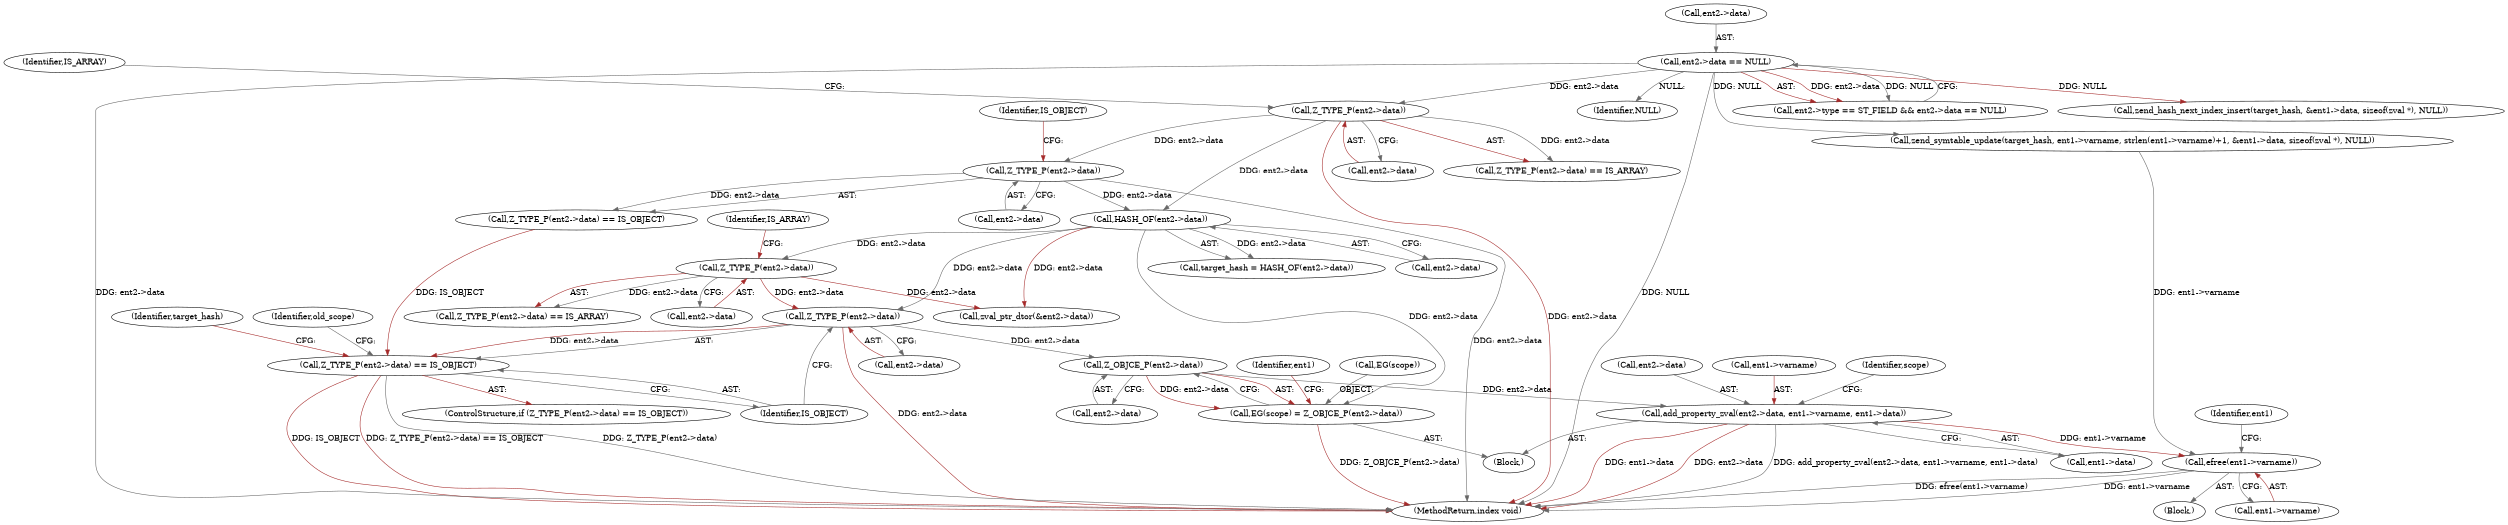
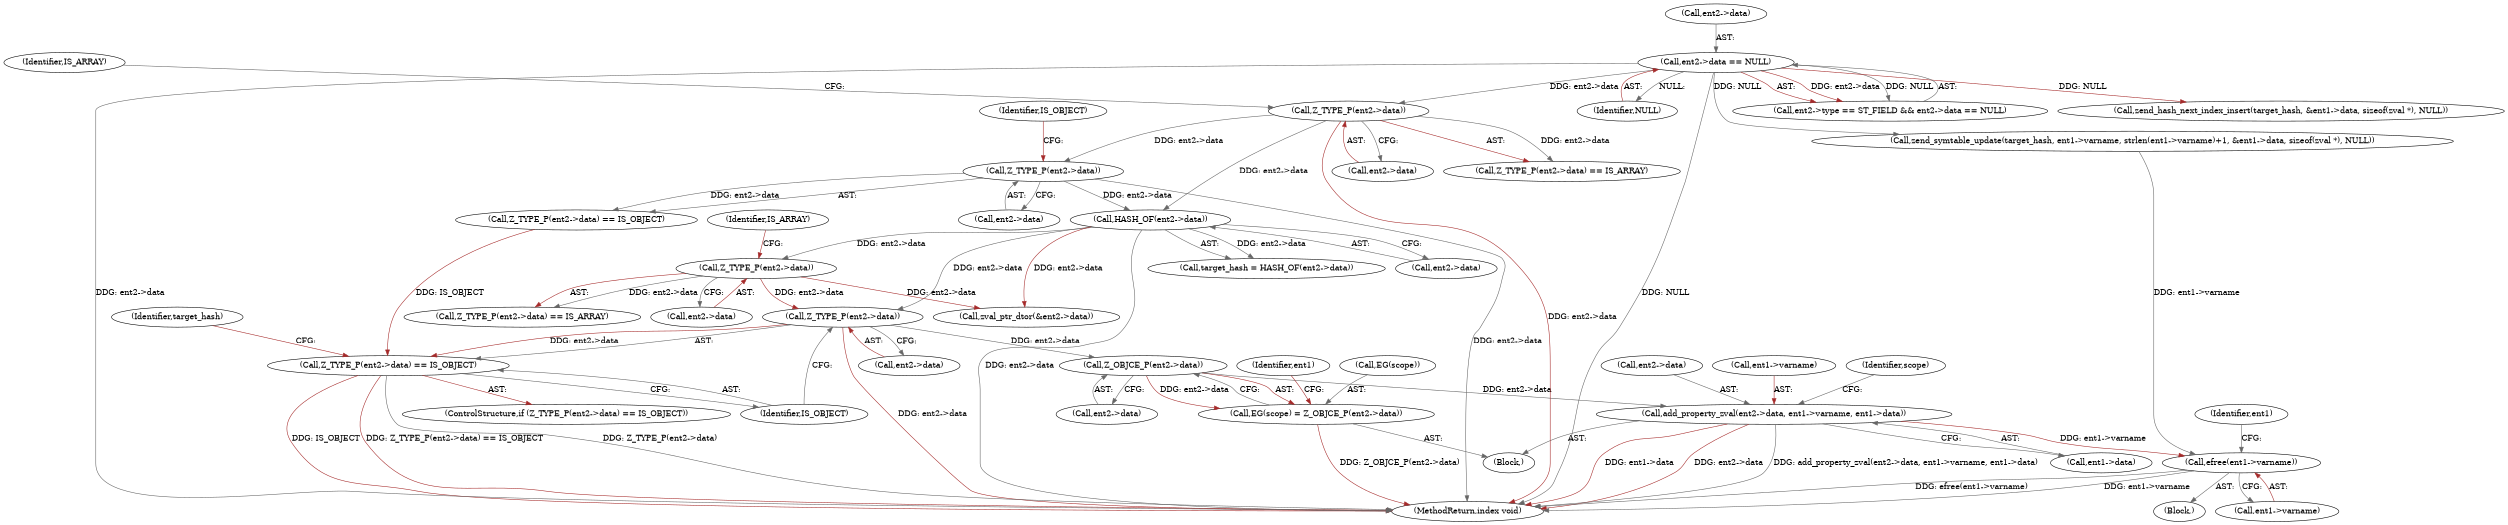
edge "(Identifier,NULL)" -> "(Call,ent2->data == NULL)": added, label "AST:"
edge "(Call,ent2->type == ST_FIELD && ent2->data == NULL)" -> "(Call,ent2->data == NULL)": label "CFG: " -> "AST: "
edge "(Call,HASH_OF(ent2->data))" -> "(Call,EG(scope) = Z_OBJCE_P(ent2->data))": now "(Call,HASH_OF(ent2->data))" -> "(MethodReturn,index void)"
node "(Identifier,old_scope)": removed
edge "(Call,EG(scope))" -> "(Call,EG(scope) = Z_OBJCE_P(ent2->data))": label "OBJECT: " -> "AST: "
